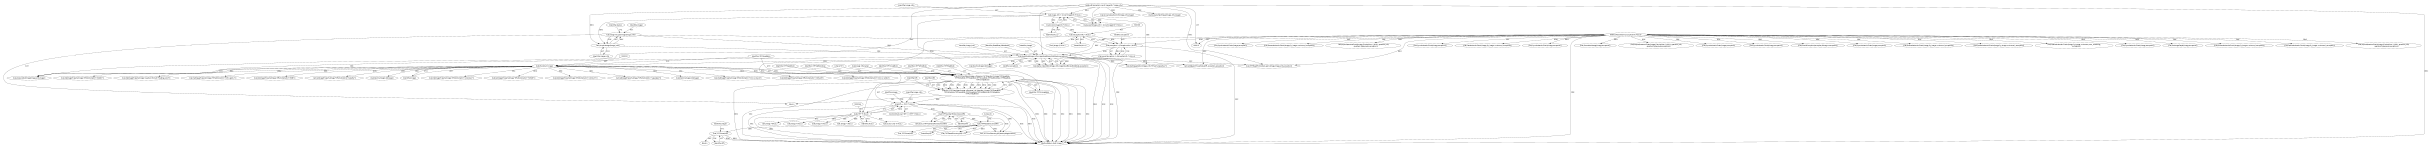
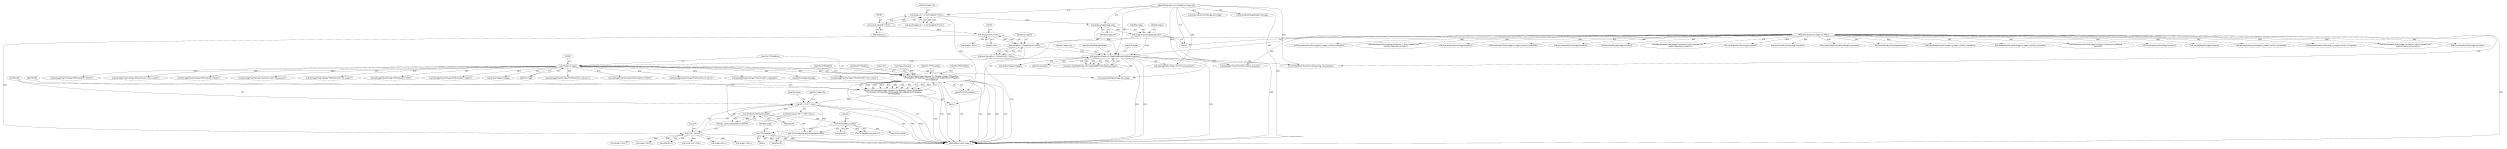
node "1000159": added
edge "(Call,image=AcquireImage(image_info))" -> "(Call,AcquireImage(image_info))": now "(Call,image=AcquireImage(image_info))" -> "1000115"
node "(Identifier,TIFFGetBlobSize)": removed
edge "(Call,tiff == (TIFF *) NULL)" -> "(Call,(TIFF *) NULL)": now "(Call,(size_t)TIFFNumberOfDirectories(tiff))" -> "(Call,(TIFF *) NULL)"
